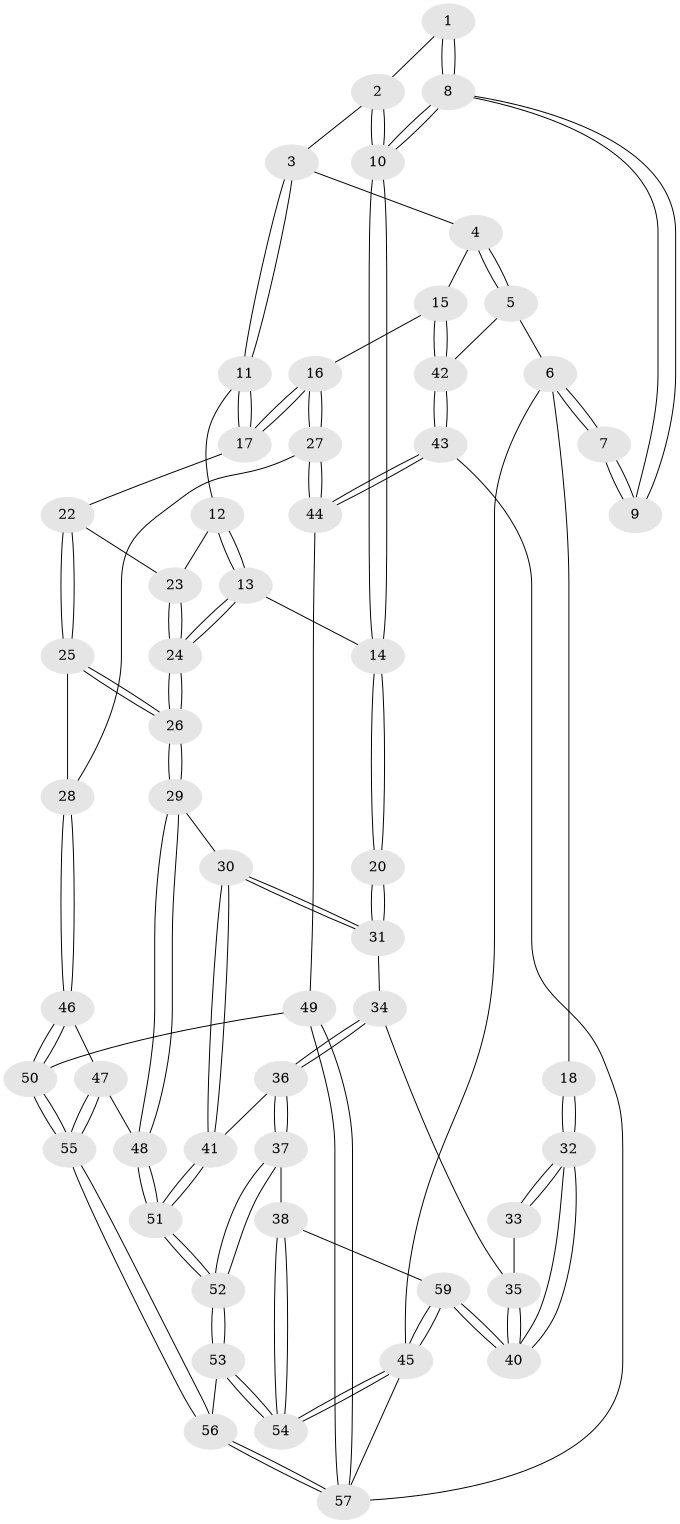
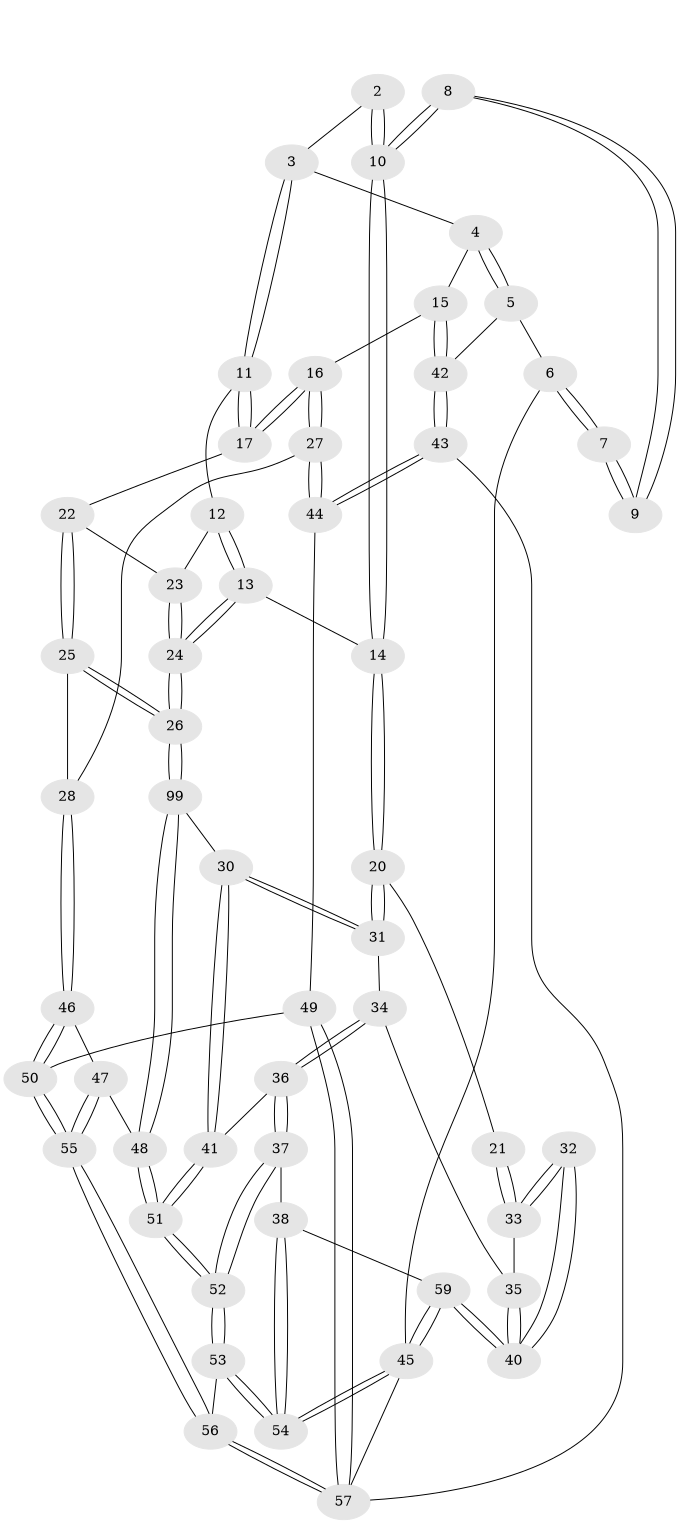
node "1": removed
node "29": label "29" -> "99"
node "18": removed
node "21": added
